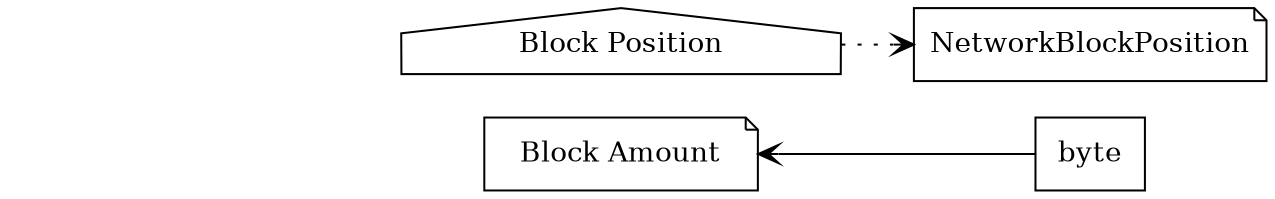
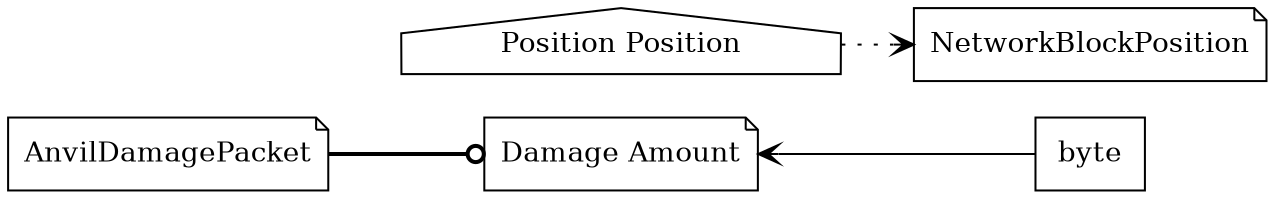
node "Block Position": label "Block Position" -> "Position Position"
node "AnvilDamagePacket": added
node "Block Amount": label "Block Amount" -> "Damage Amount"
